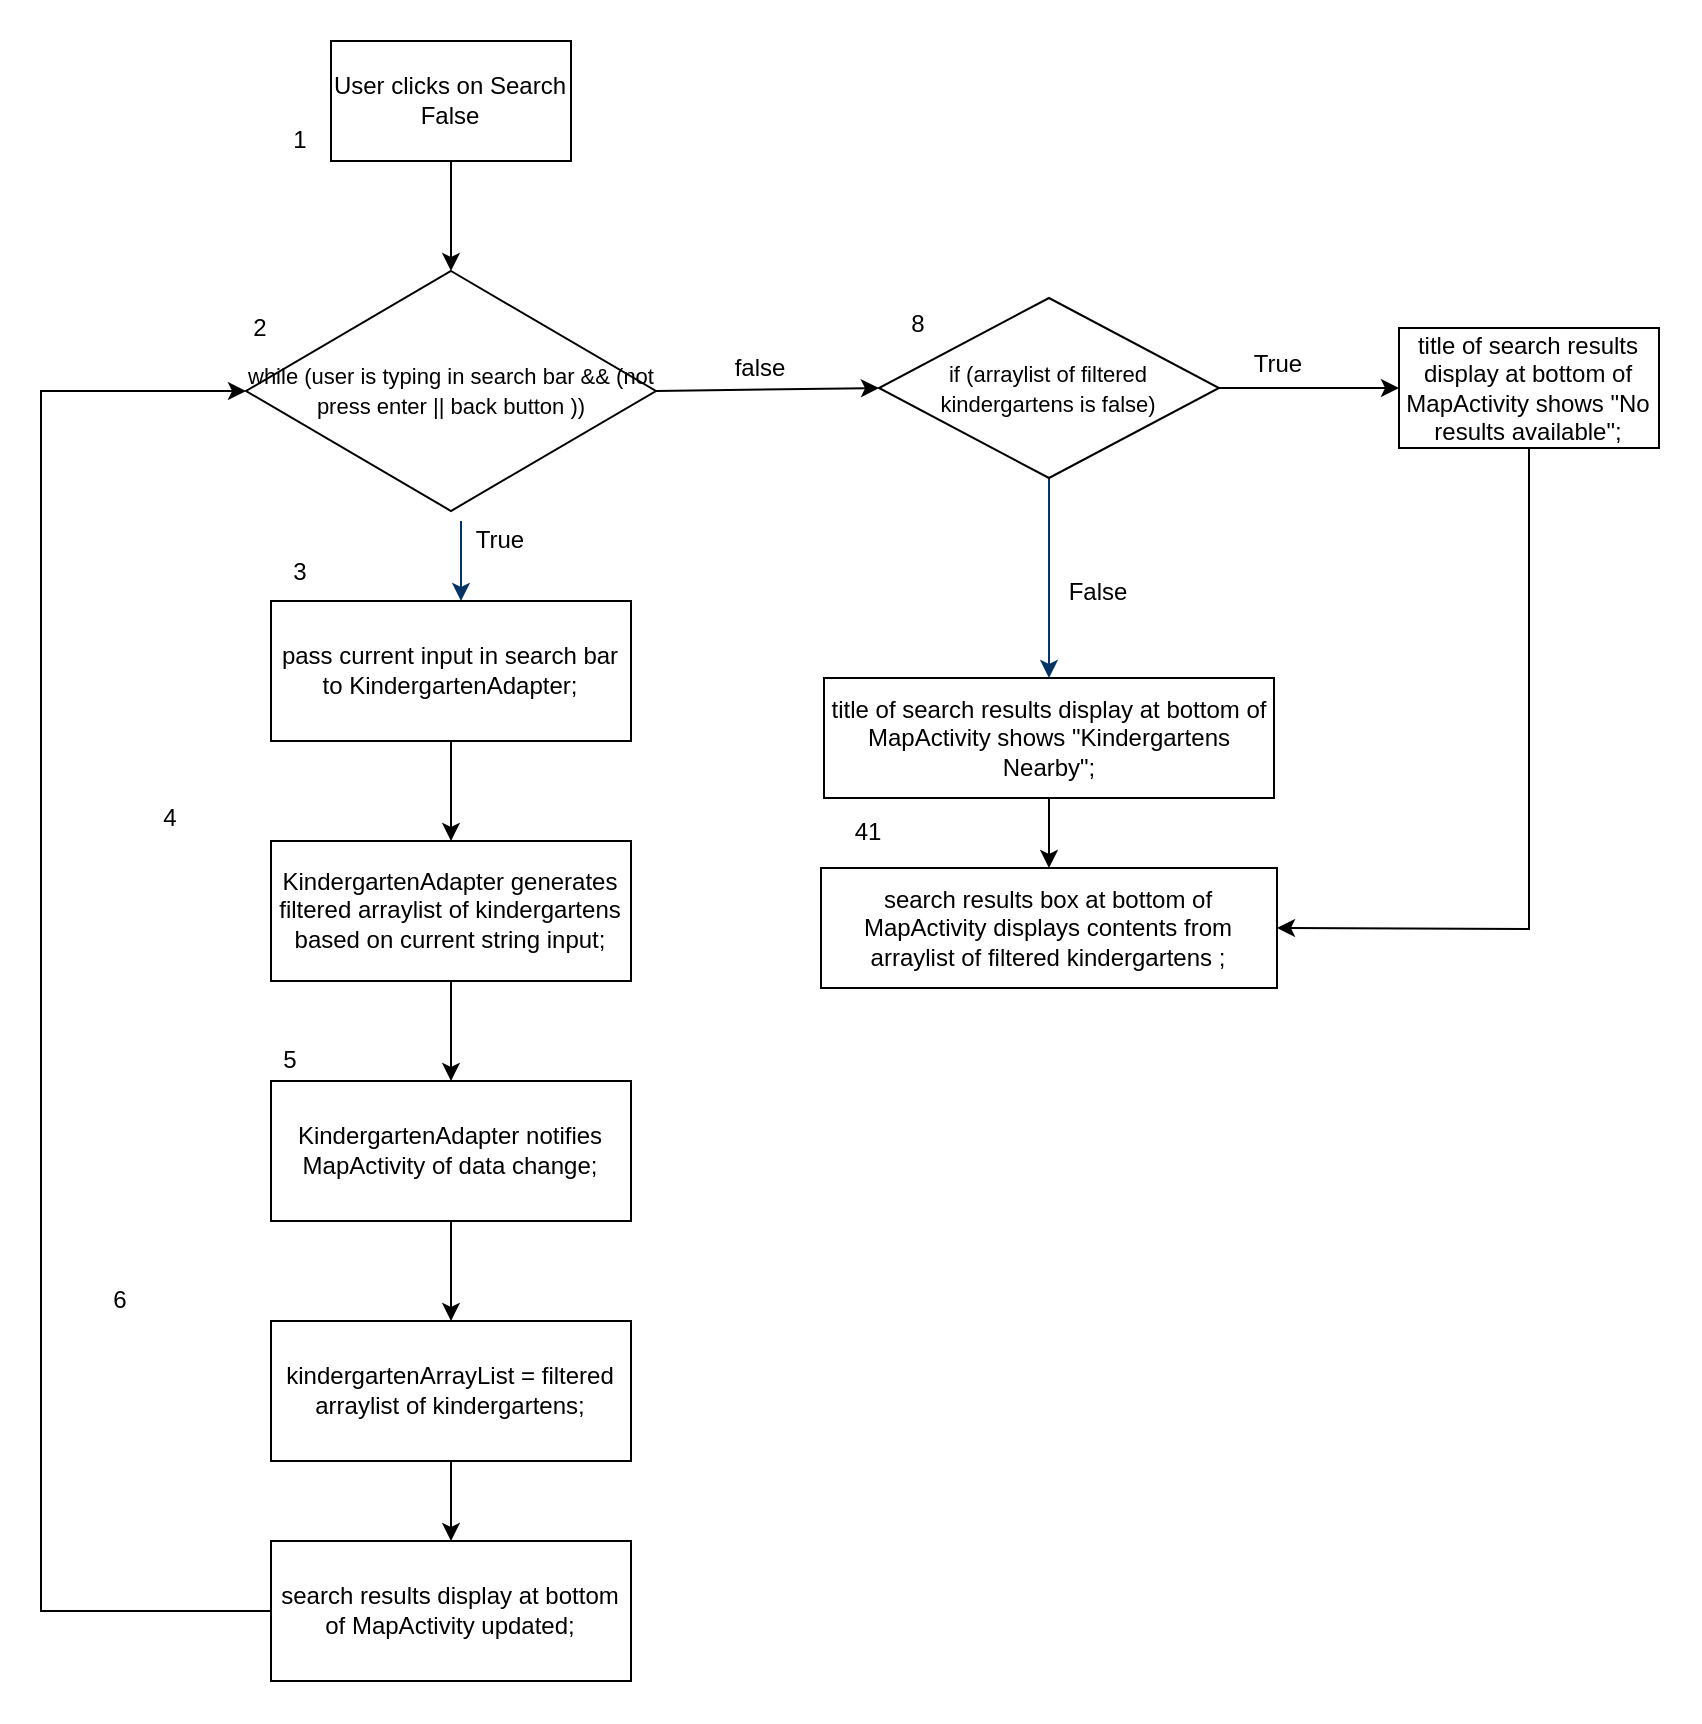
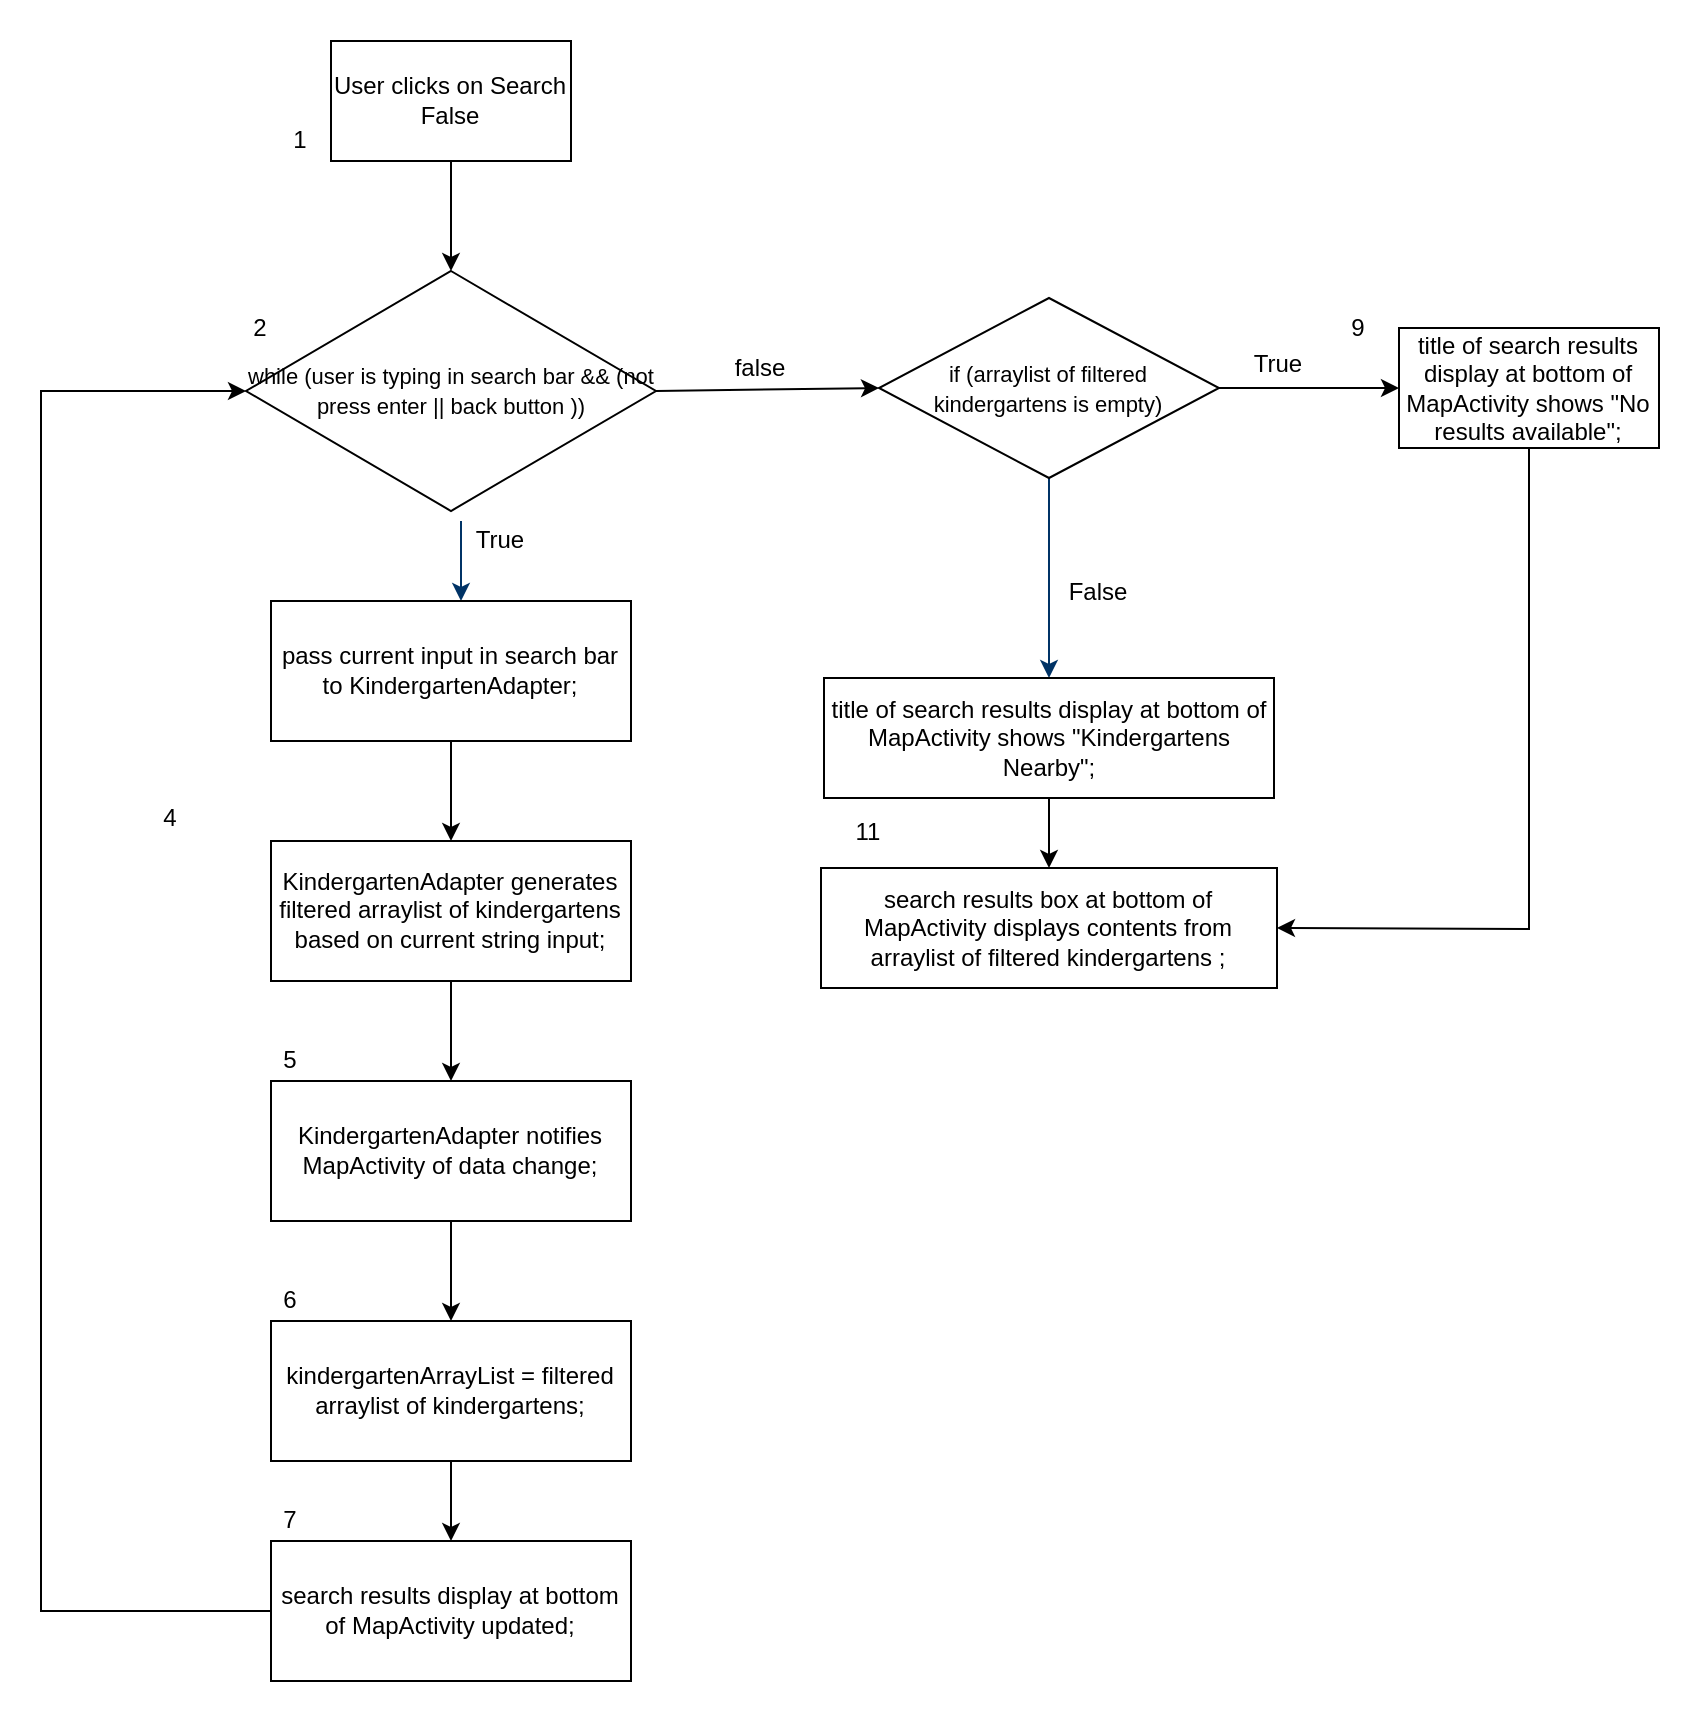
node "8": removed
node "9": added
node "if (arraylist of filtered kindergartens is false)": label "if (arraylist of filtered kindergartens is false)" -> "if (arraylist of filtered kindergartens is empty)"
node "3": removed
node "41": label "41" -> "11"
node "6": moved (121, 1301) -> (291, 1301)
node "7": added
